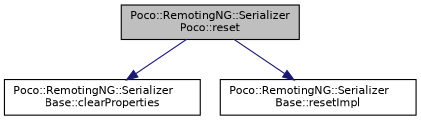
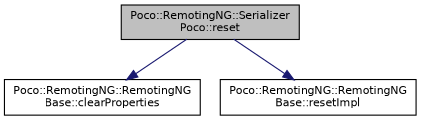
node "Poco::RemotingNG::Serializer Base::clearProperties": label "Poco::RemotingNG::Serializer Base::clearProperties" -> "Poco::RemotingNG::RemotingNG Base::clearProperties"
node "Poco::RemotingNG::Serializer Base::resetImpl": label "Poco::RemotingNG::Serializer Base::resetImpl" -> "Poco::RemotingNG::RemotingNG Base::resetImpl"
